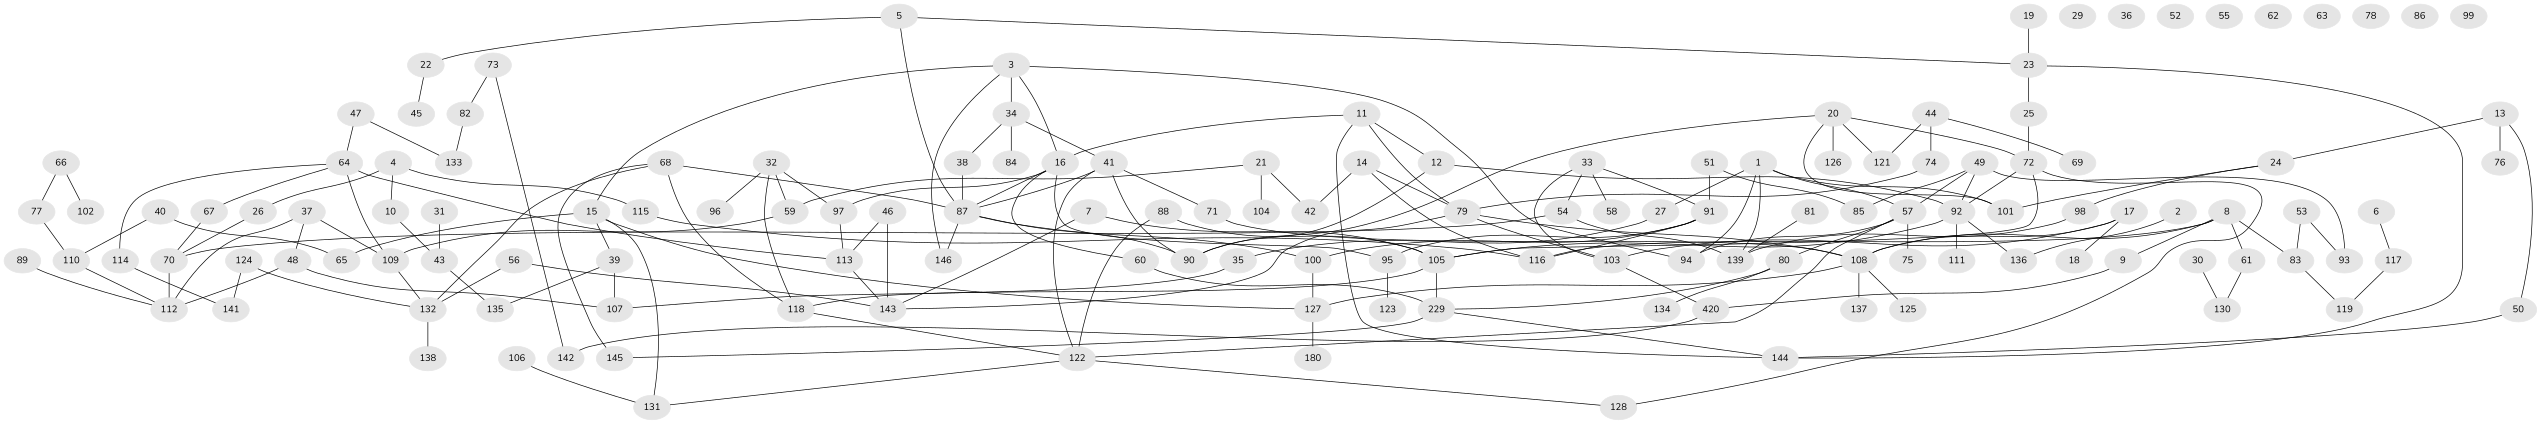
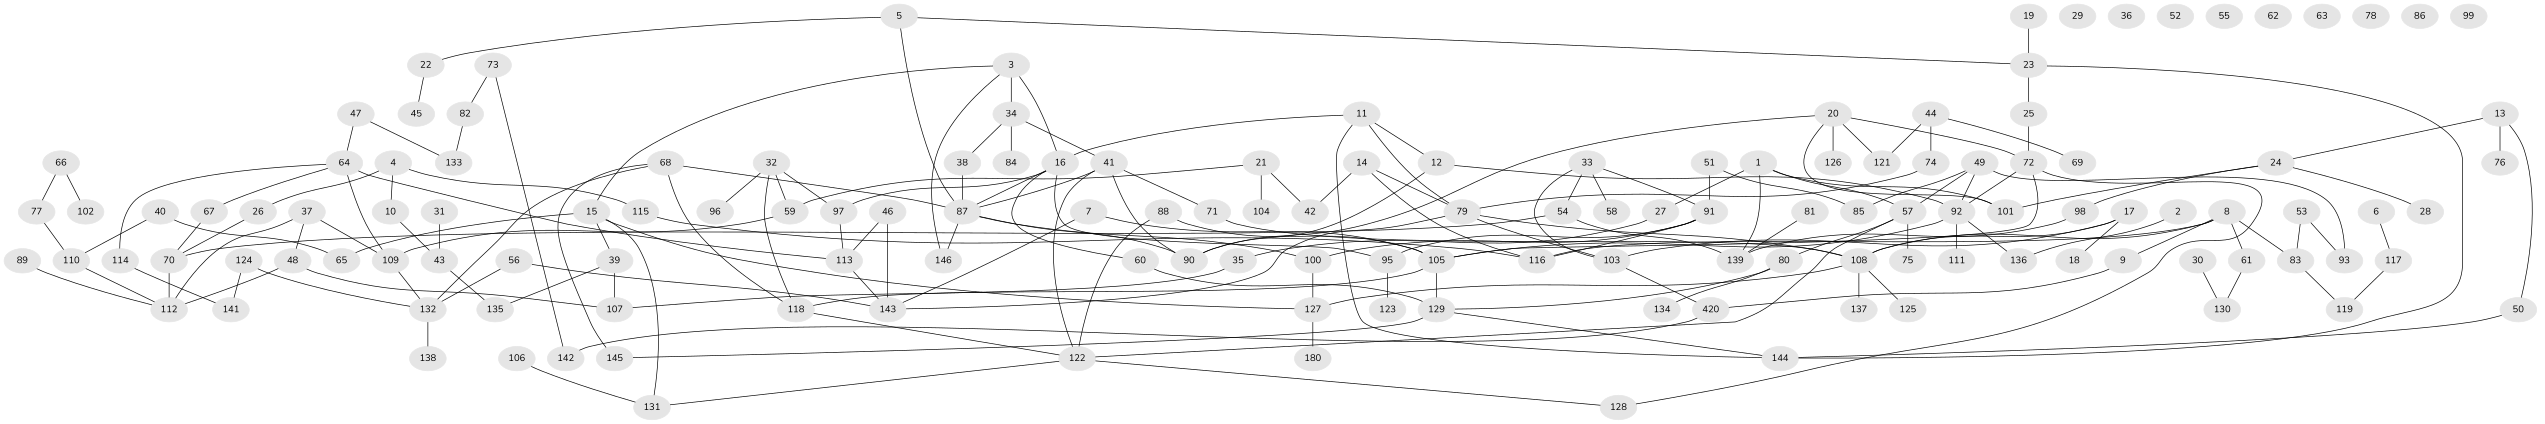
node "28": added
node "94": removed
node "229": label "229" -> "129"
